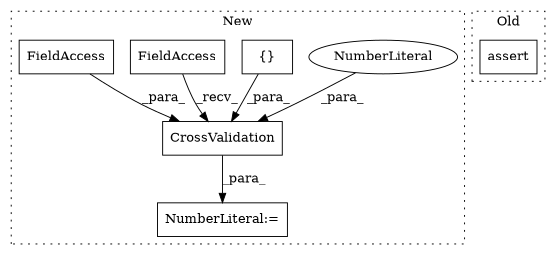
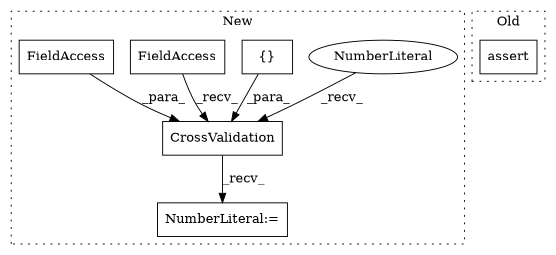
edge "NumberLiteral" -> "CrossValidation": label "_para_" -> "_recv_"
edge "CrossValidation" -> "NumberLiteral:=": label "_para_" -> "_recv_"
